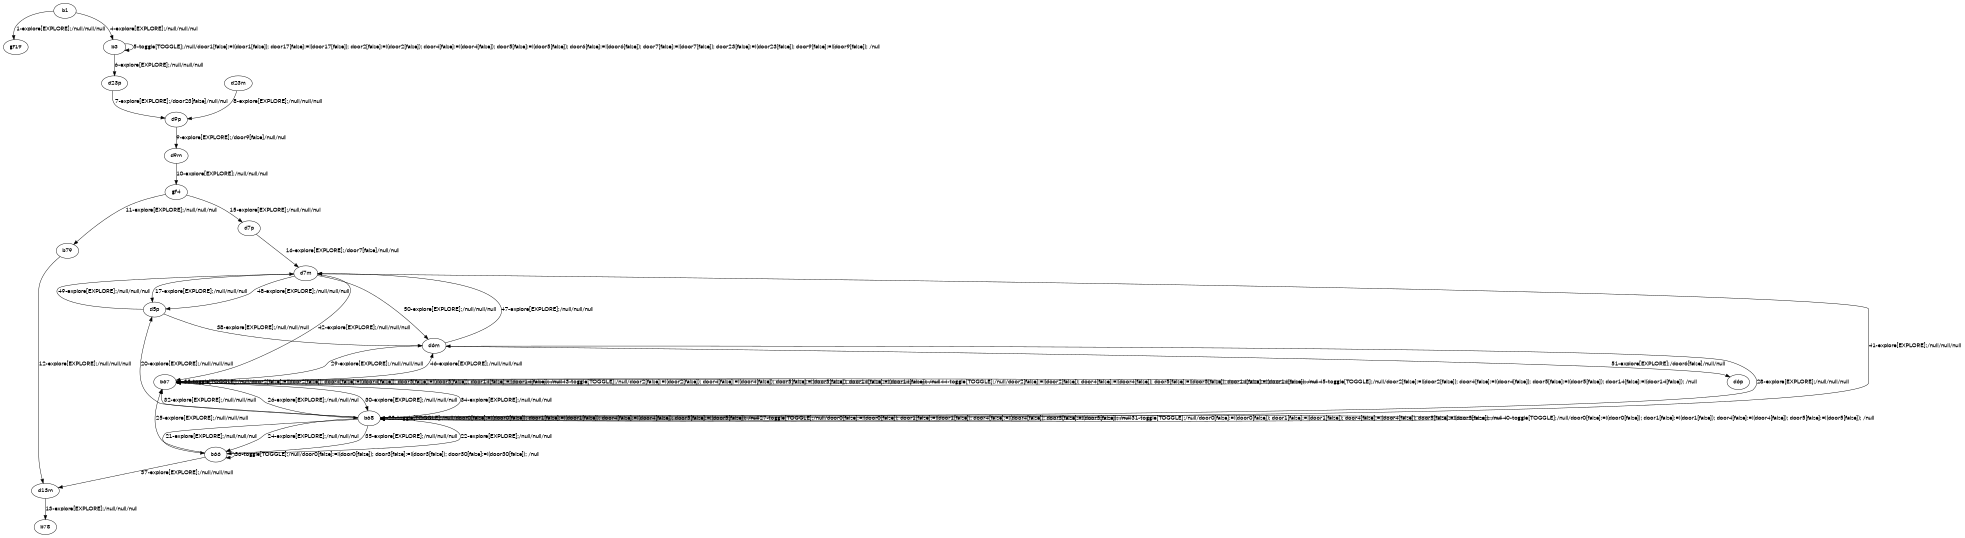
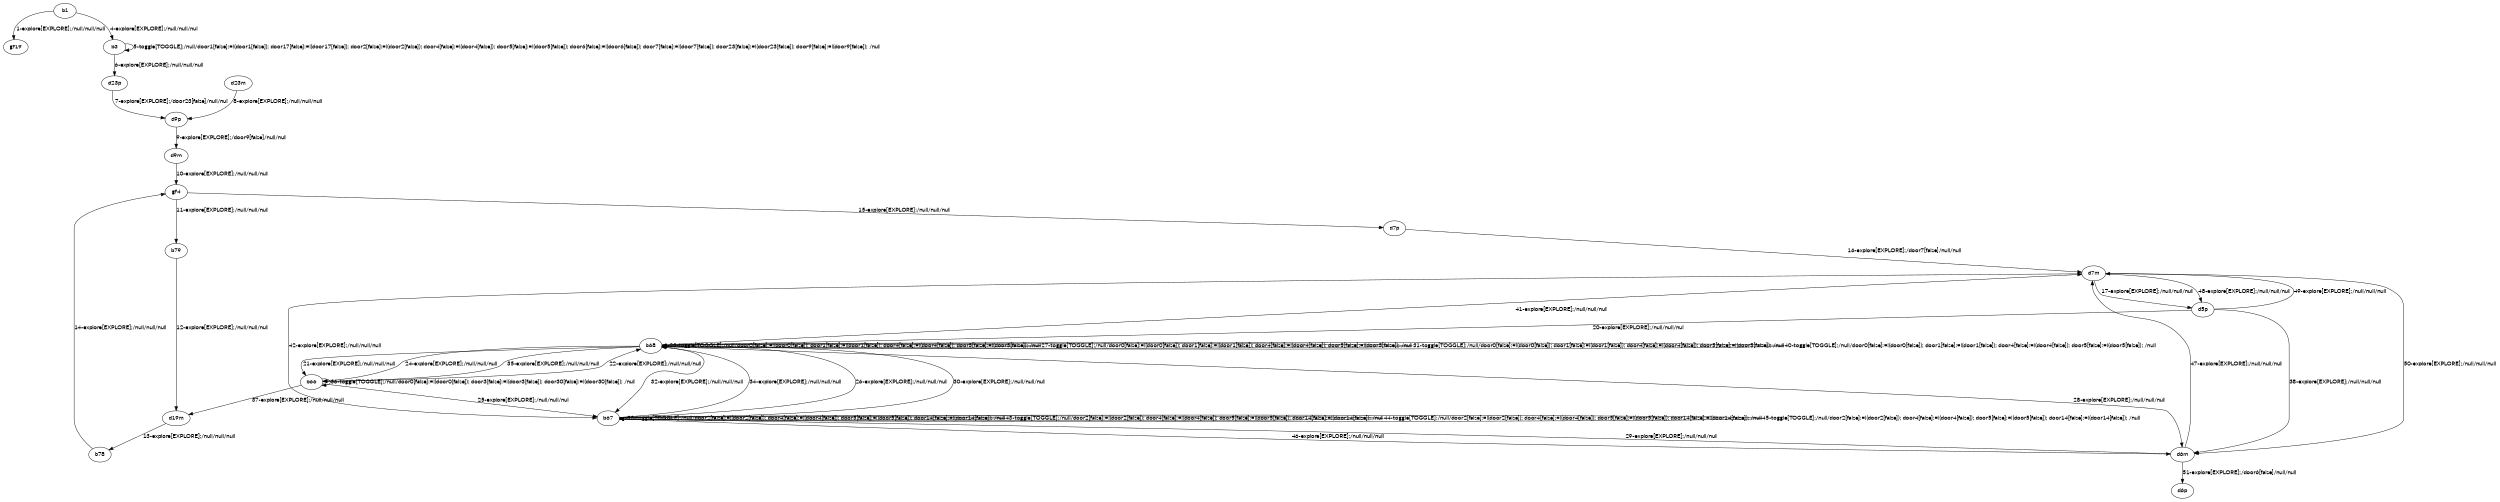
edge "b78" -> "gf4": added, label "14-explore[EXPLORE];/null/null/null"
edge "b68" -> "d5p": reversed
node "d13m": label "d13m" -> "d19m"
